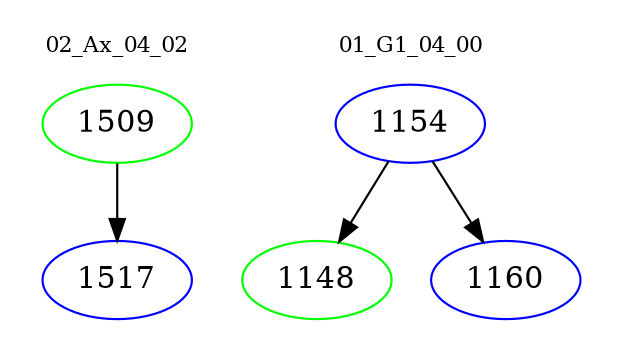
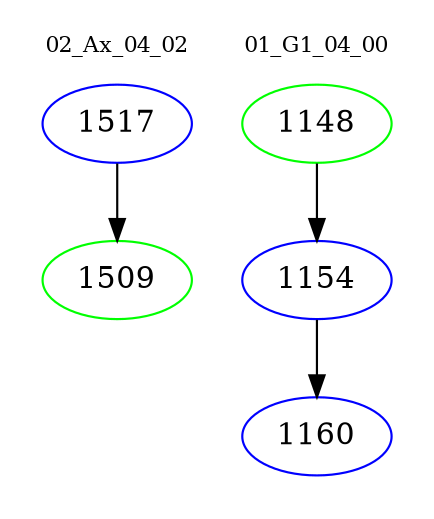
edge "1509" -> "1517": reversed
edge "1154" -> "1148": reversed
